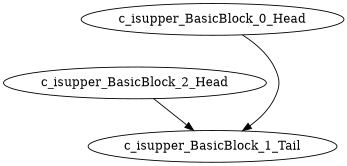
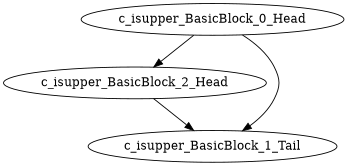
edge "c_isupper_BasicBlock_0_Head" -> "c_isupper_BasicBlock_2_Head": added
